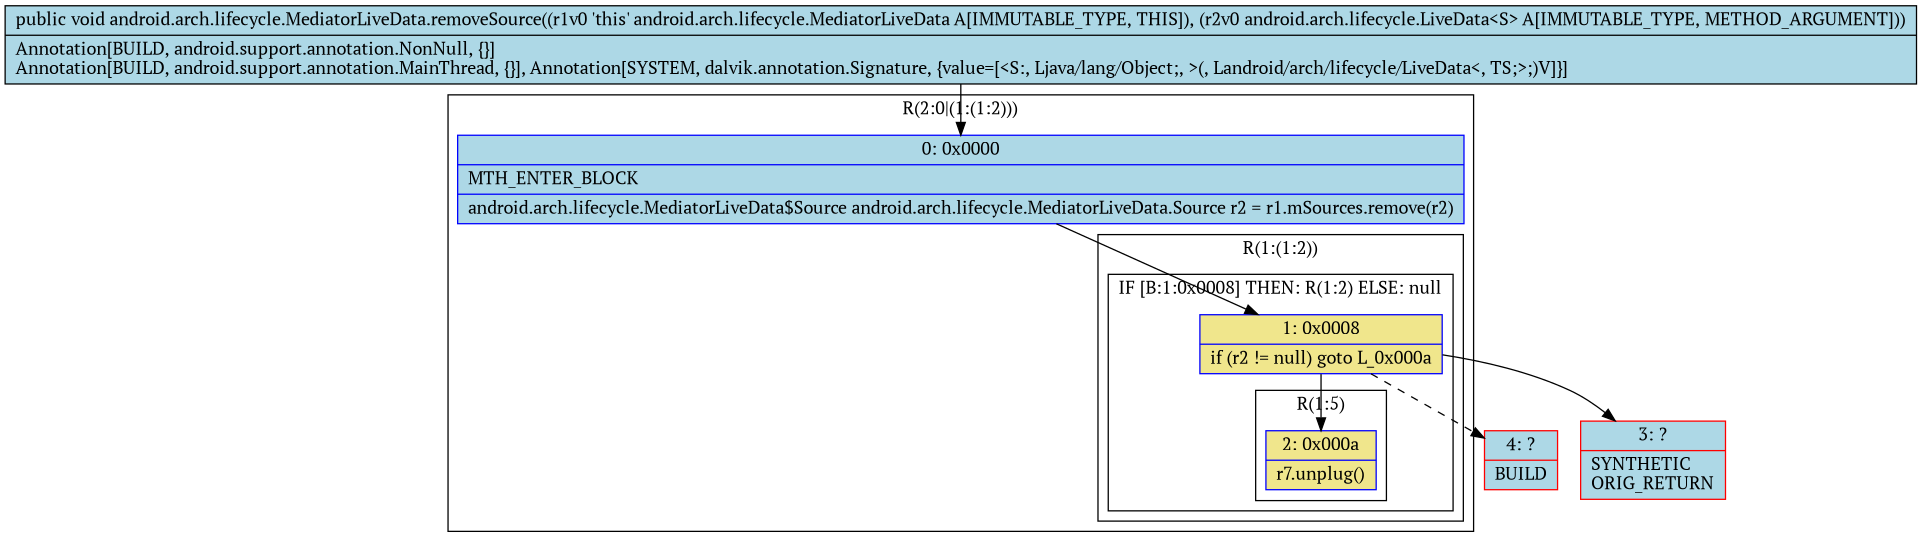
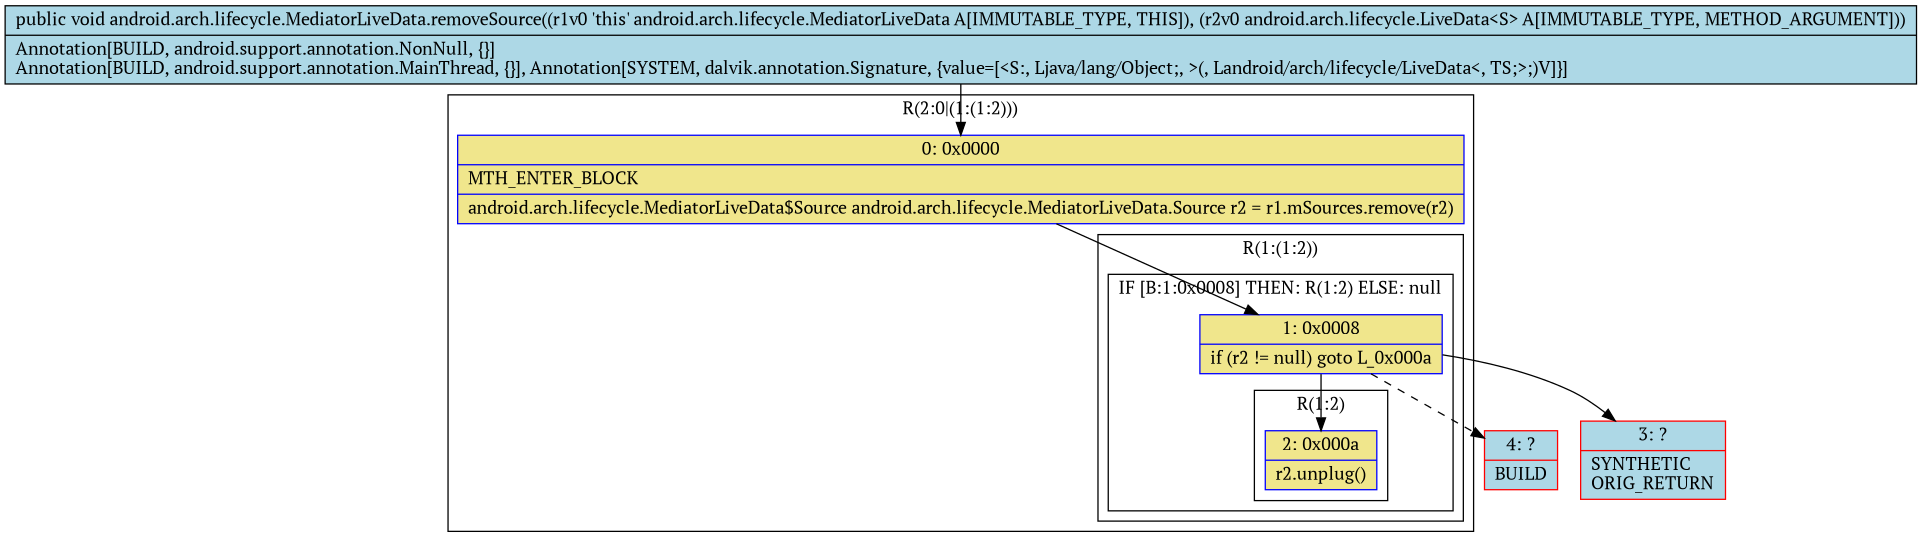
node "0: 0x0000": fillcolor lightblue -> khaki
cluster "R(1:5)": label "R(1:5)" -> "R(1:2)"
node "2: 0x000a": text "r7.unplug()" -> "r2.unplug()"
